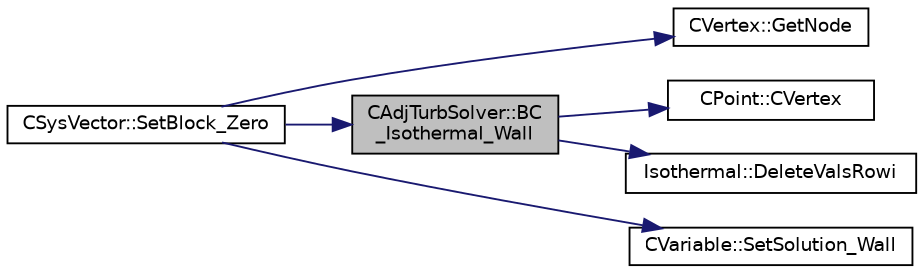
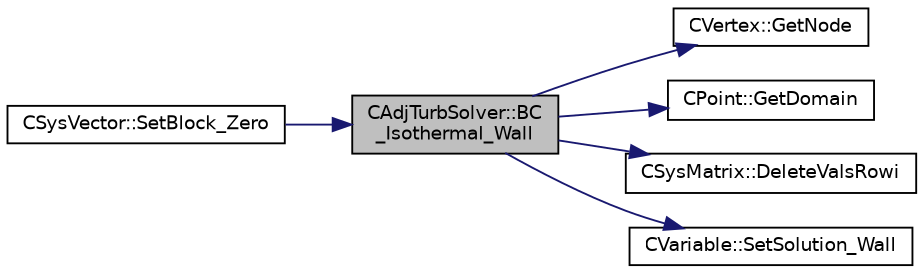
edge "CSysVector::SetBlock_Zero" -> "CVertex::GetNode": now "CAdjTurbSolver::BC _Isothermal_Wall" -> "CVertex::GetNode"
node "CPoint::CVertex": label "CPoint::CVertex" -> "CPoint::GetDomain"
node "Isothermal::DeleteValsRowi": label "Isothermal::DeleteValsRowi" -> "CSysMatrix::DeleteValsRowi"
edge "CSysVector::SetBlock_Zero" -> "CVariable::SetSolution_Wall": now "CAdjTurbSolver::BC _Isothermal_Wall" -> "CVariable::SetSolution_Wall"
